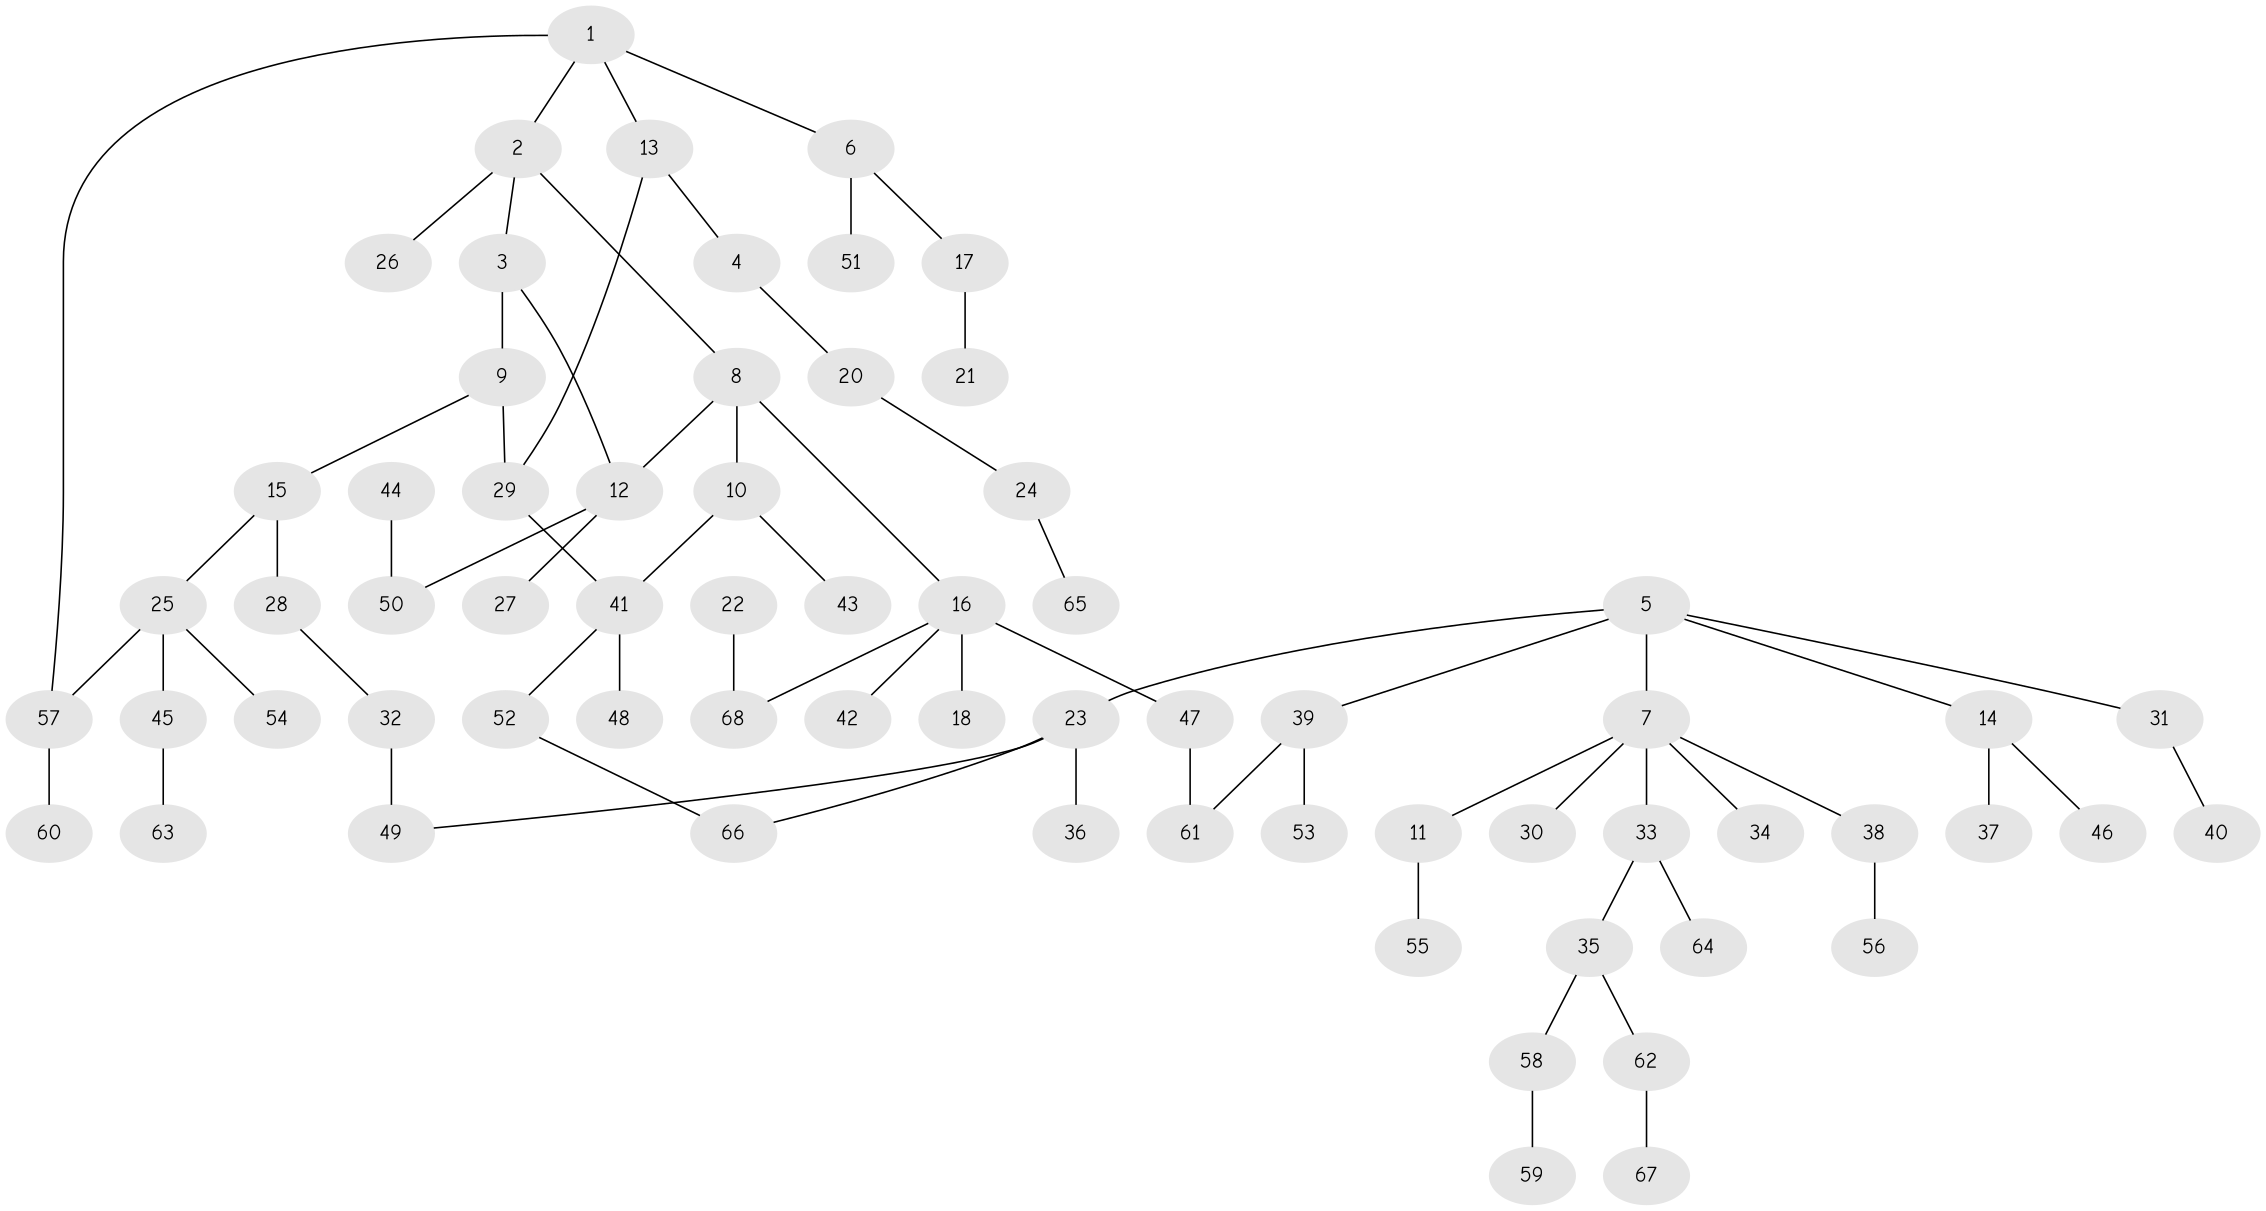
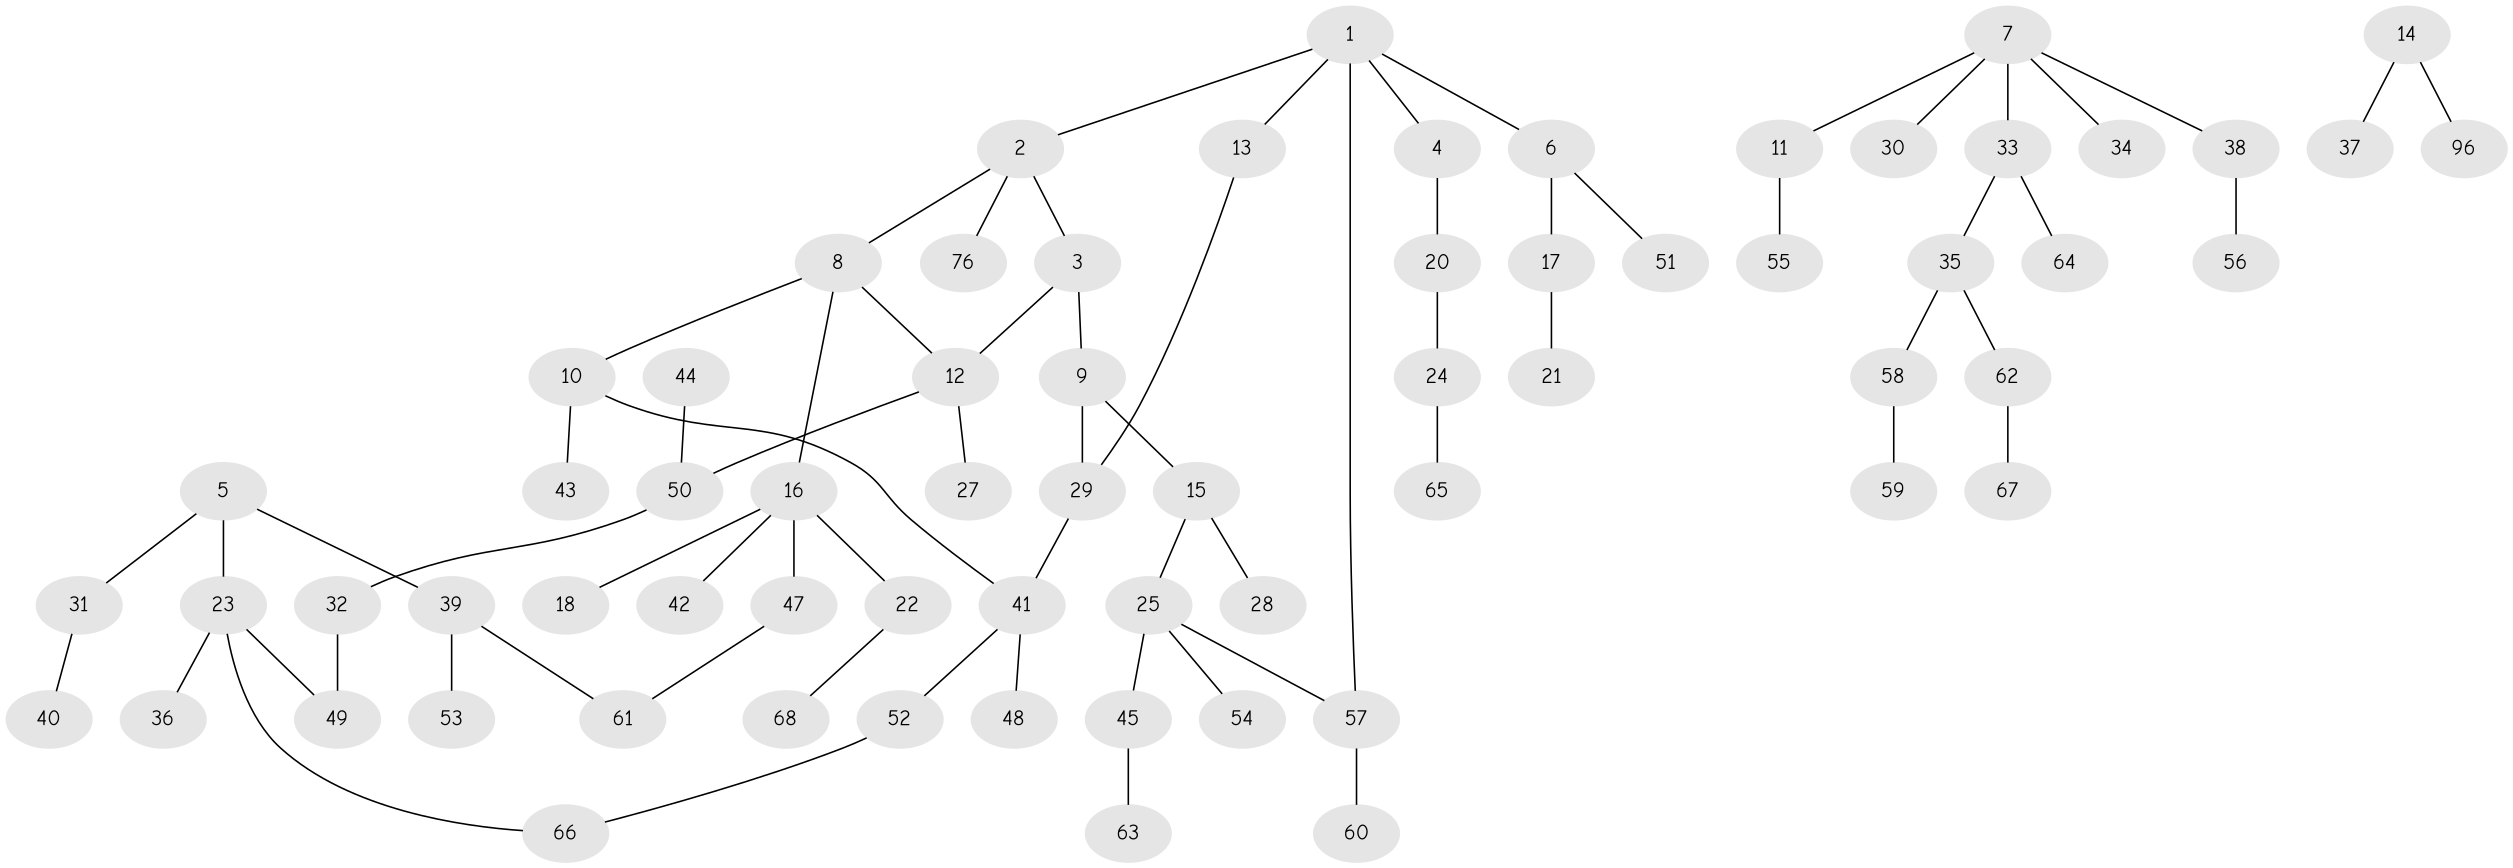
edge "13" -- "4": now "1" -- "4"
node "26": label "26" -> "76"
edge "28" -- "32": now "50" -- "32"
edge "16" -- "68": now "16" -- "22"
edge "5" -- "14": removed
edge "5" -- "7": removed
node "46": label "46" -> "96"
